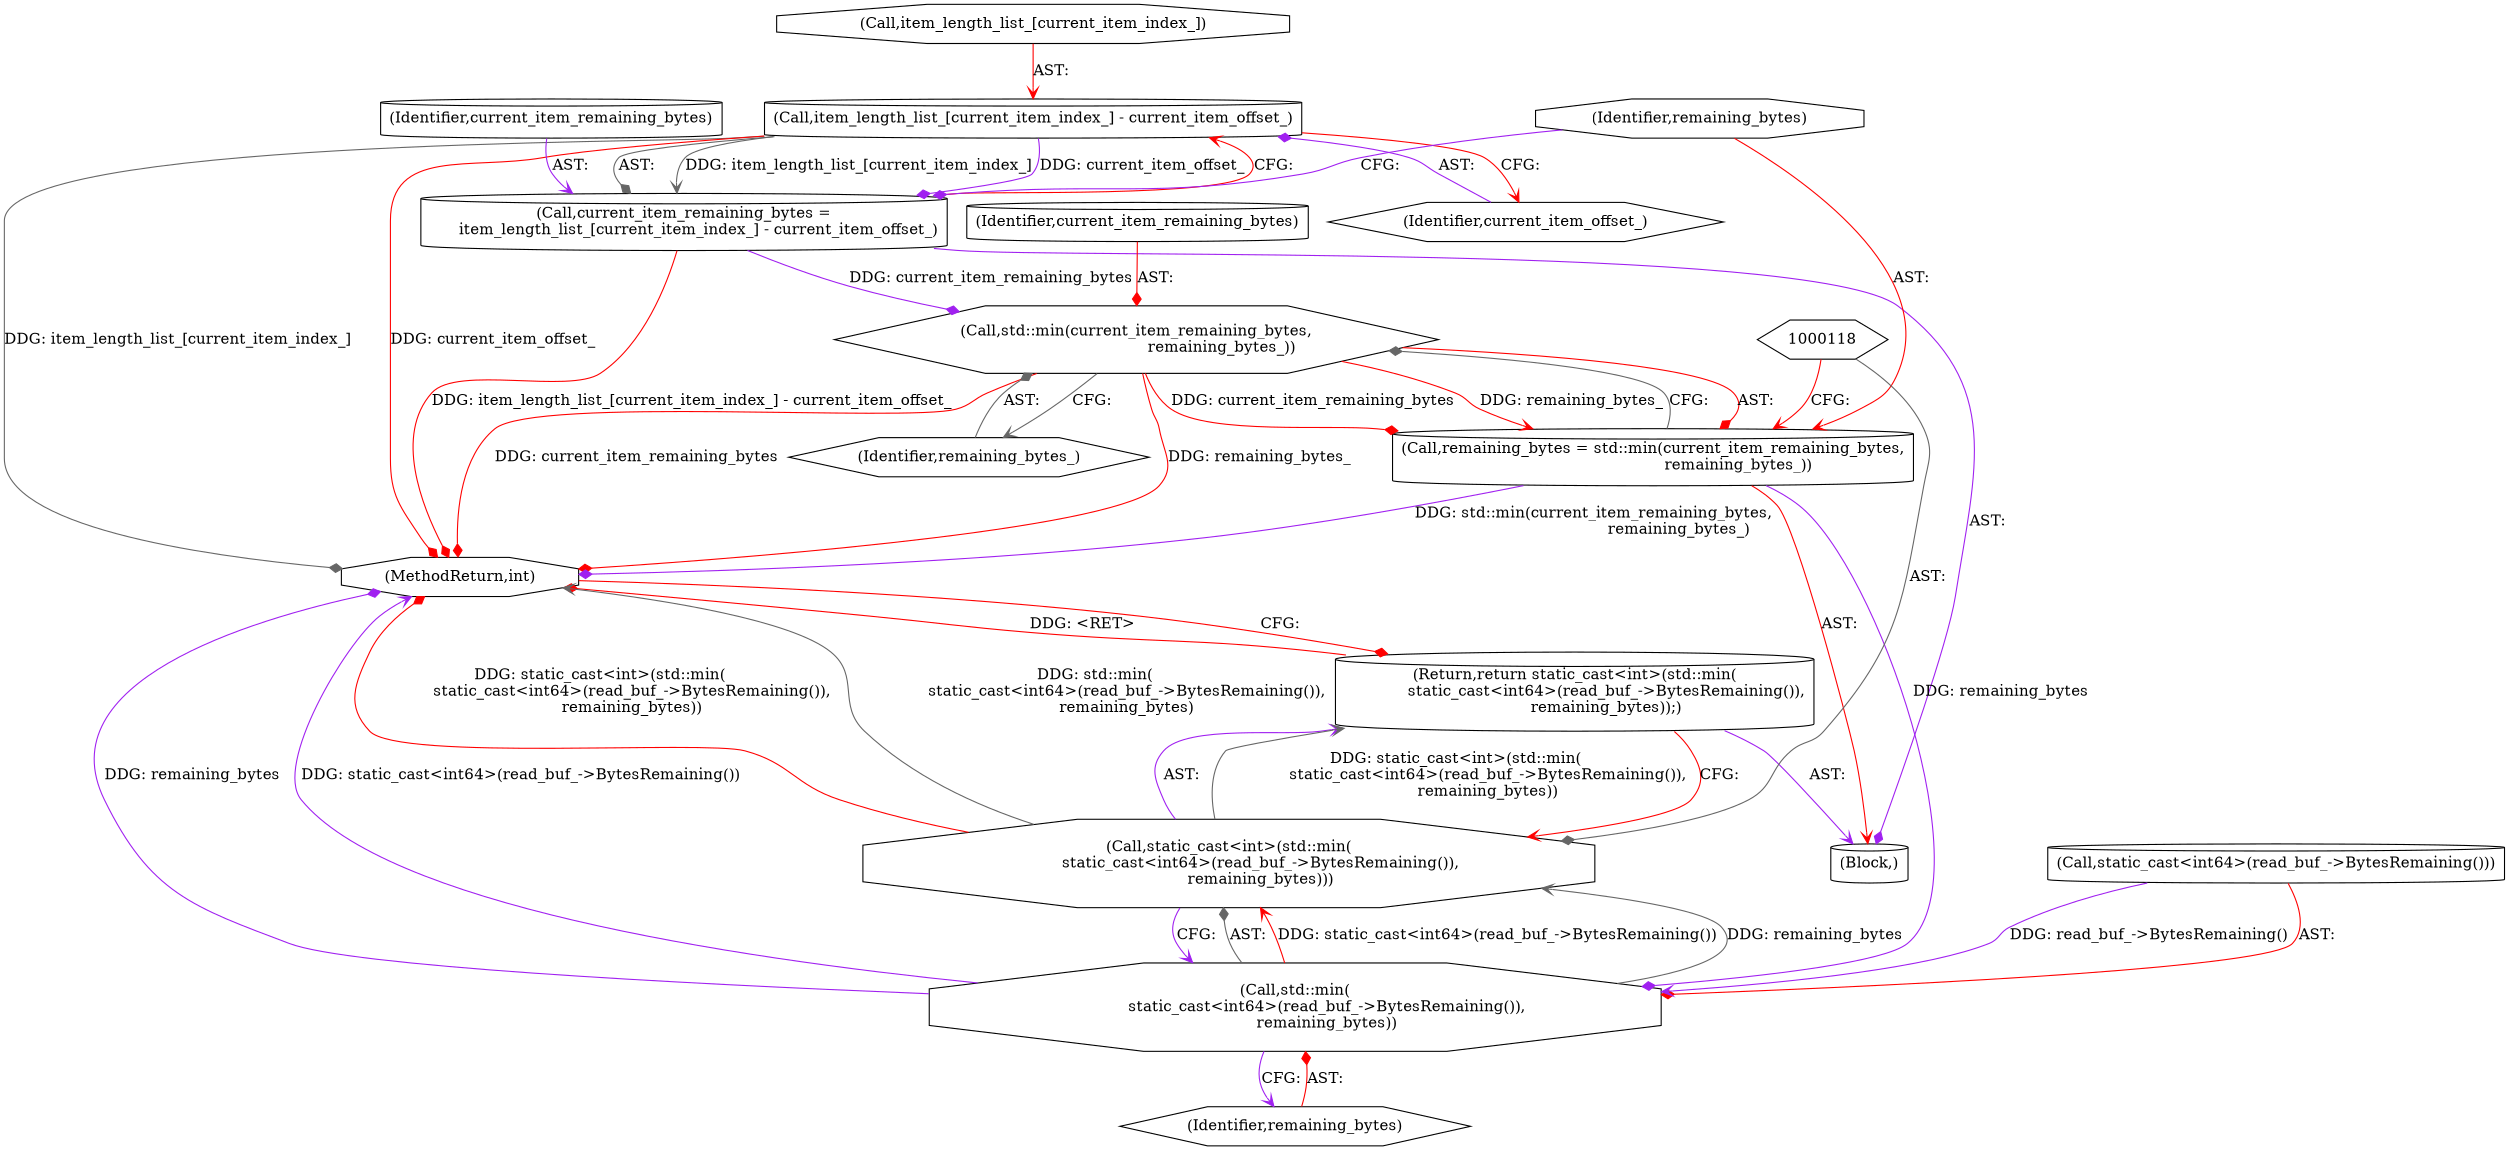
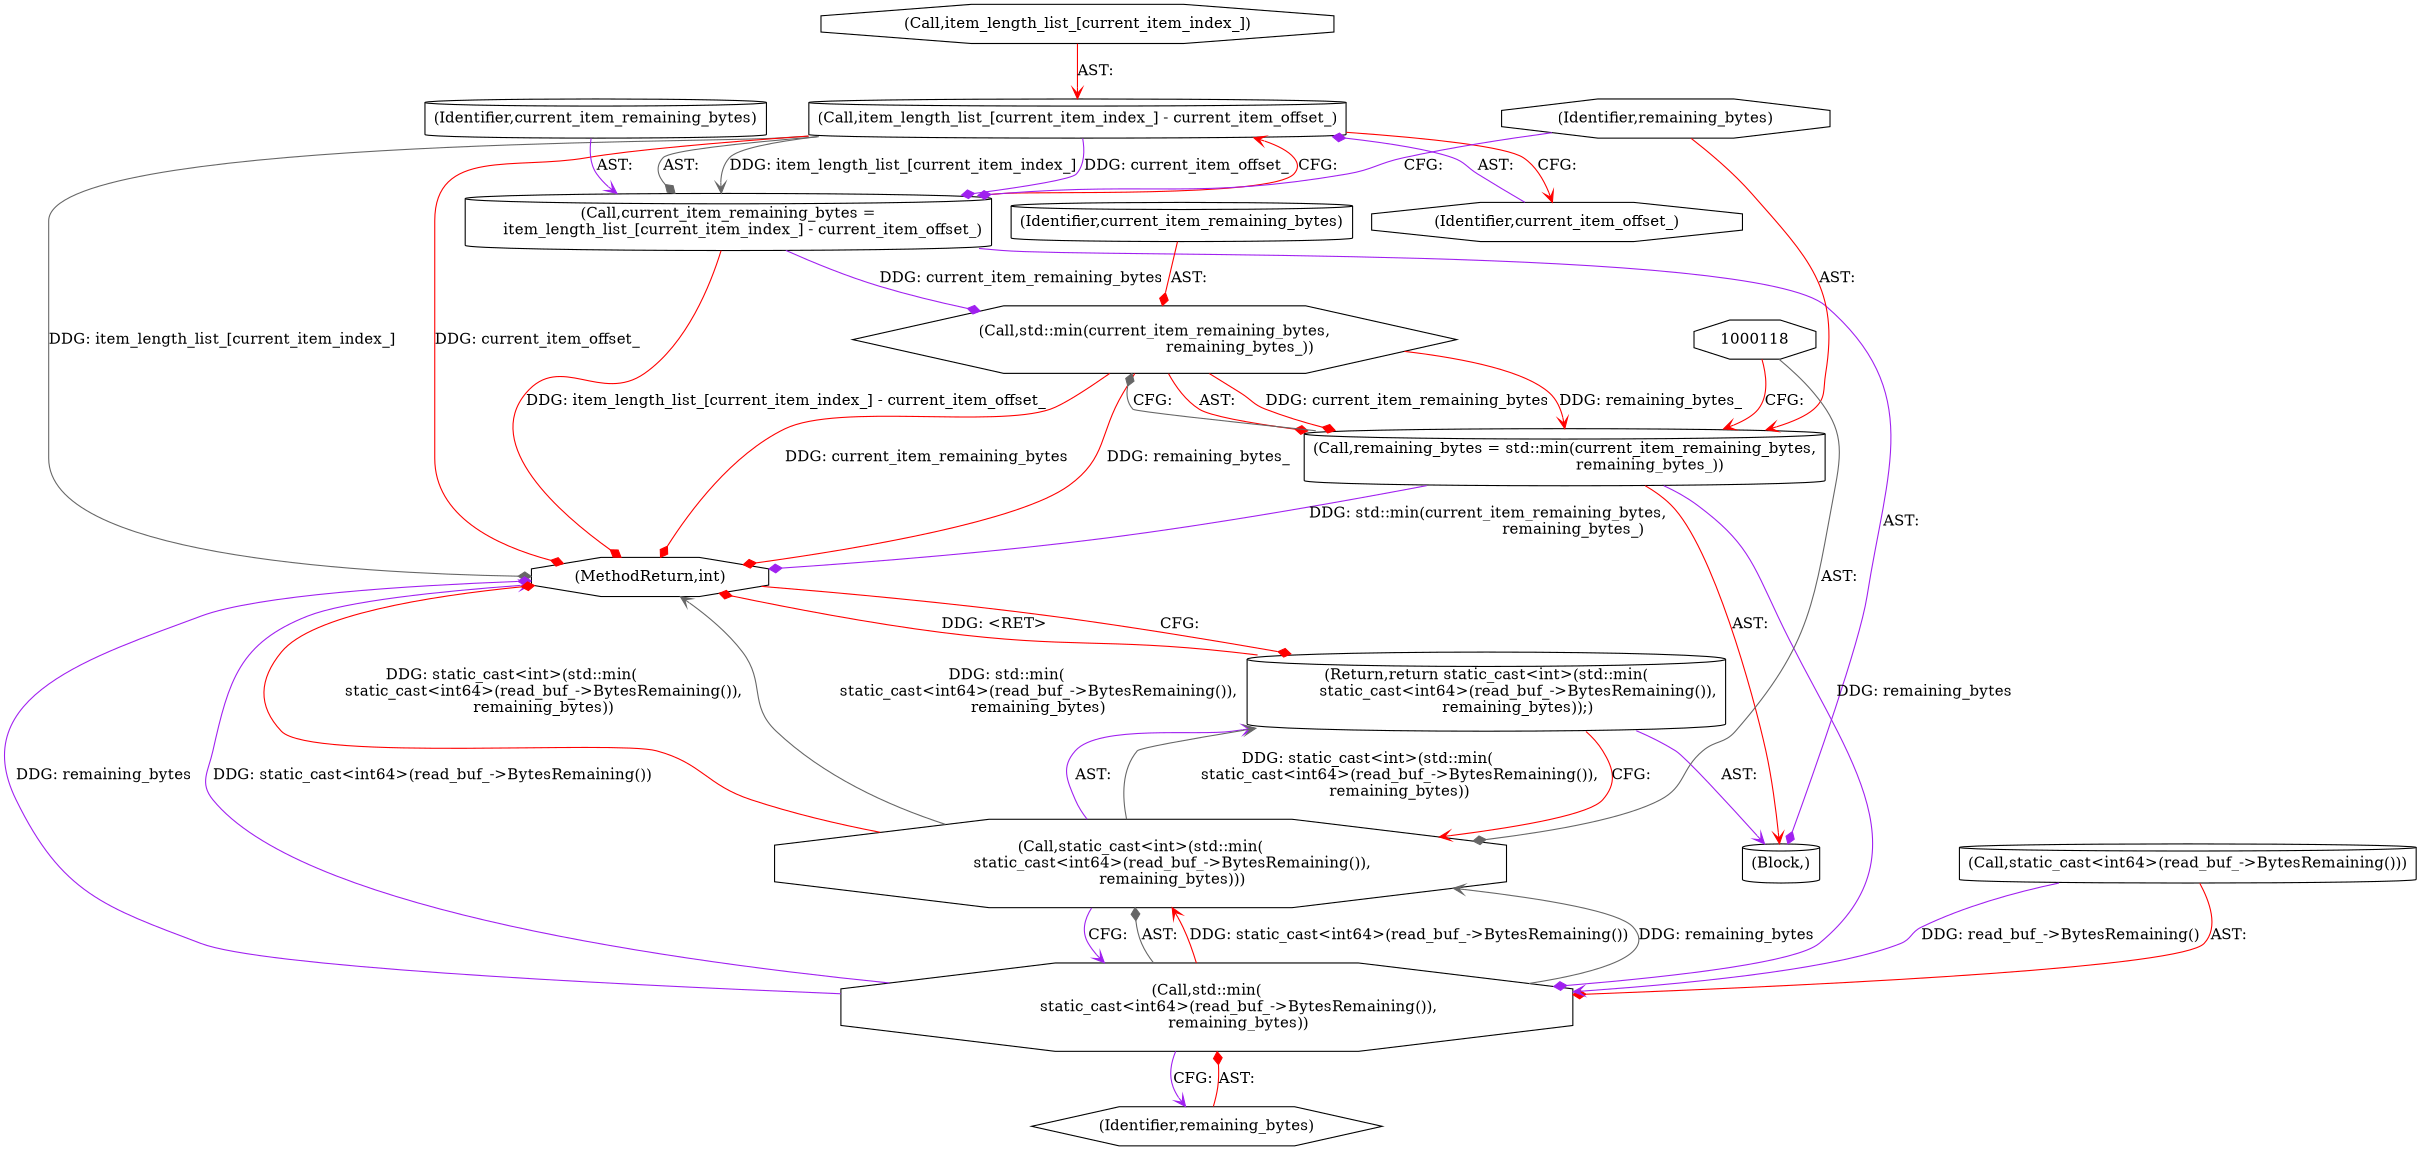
node "(Identifier,current_item_offset_)": shape hexagon -> octagon
node "1000118": shape hexagon -> octagon
node "(Identifier,remaining_bytes_)": removed
